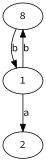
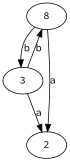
edge "8" -> "2": added, label "a"
node "1": label "1" -> "3"
